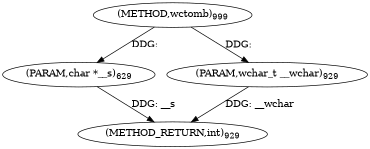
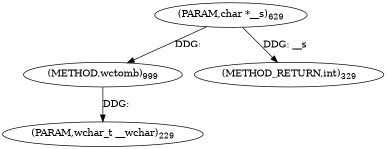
edge "(METHOD,wctomb)" -> "(PARAM,char *__s)": reversed
node "(PARAM,wchar_t __wchar)": text "929" -> "229"
edge "(PARAM,wchar_t __wchar)" -> "(METHOD_RETURN,int)": removed, label "DDG: __wchar"
node "(METHOD_RETURN,int)": text "929" -> "329"
